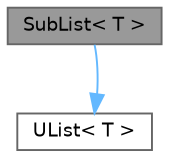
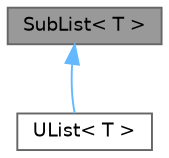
edge "SubList< T >" -> "UList< T >": reversed
